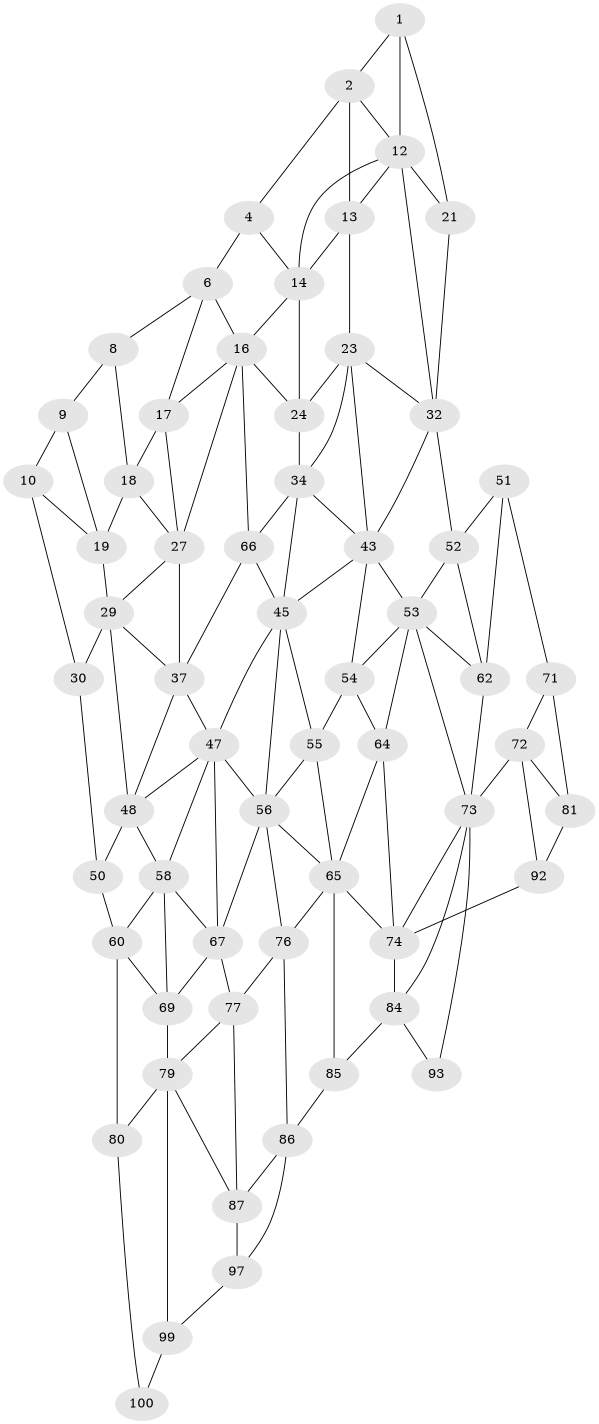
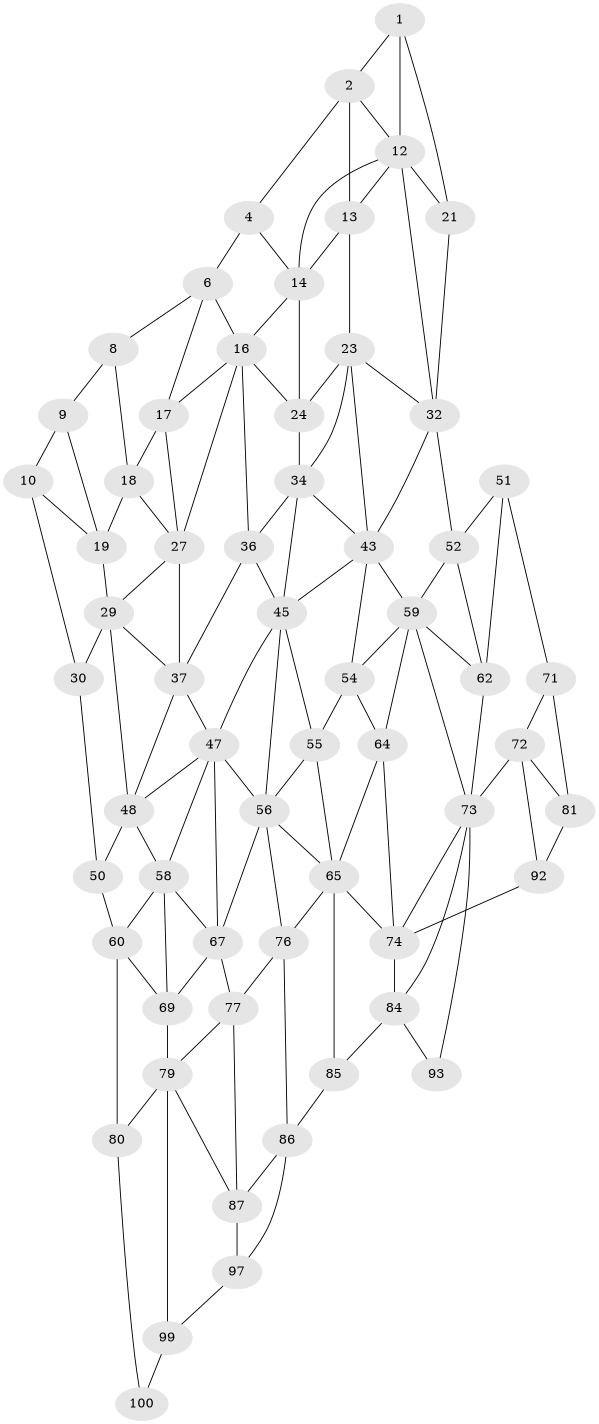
node "66": label "66" -> "36"
node "53": label "53" -> "59"
